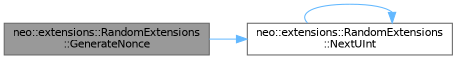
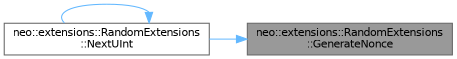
edge "neo::extensions::RandomExtensions ::GenerateNonce" -> "neo::extensions::RandomExtensions ::NextUInt": reversed
